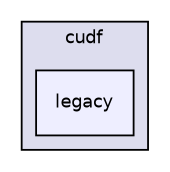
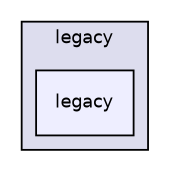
cluster "cudf": label "cudf" -> "legacy"
